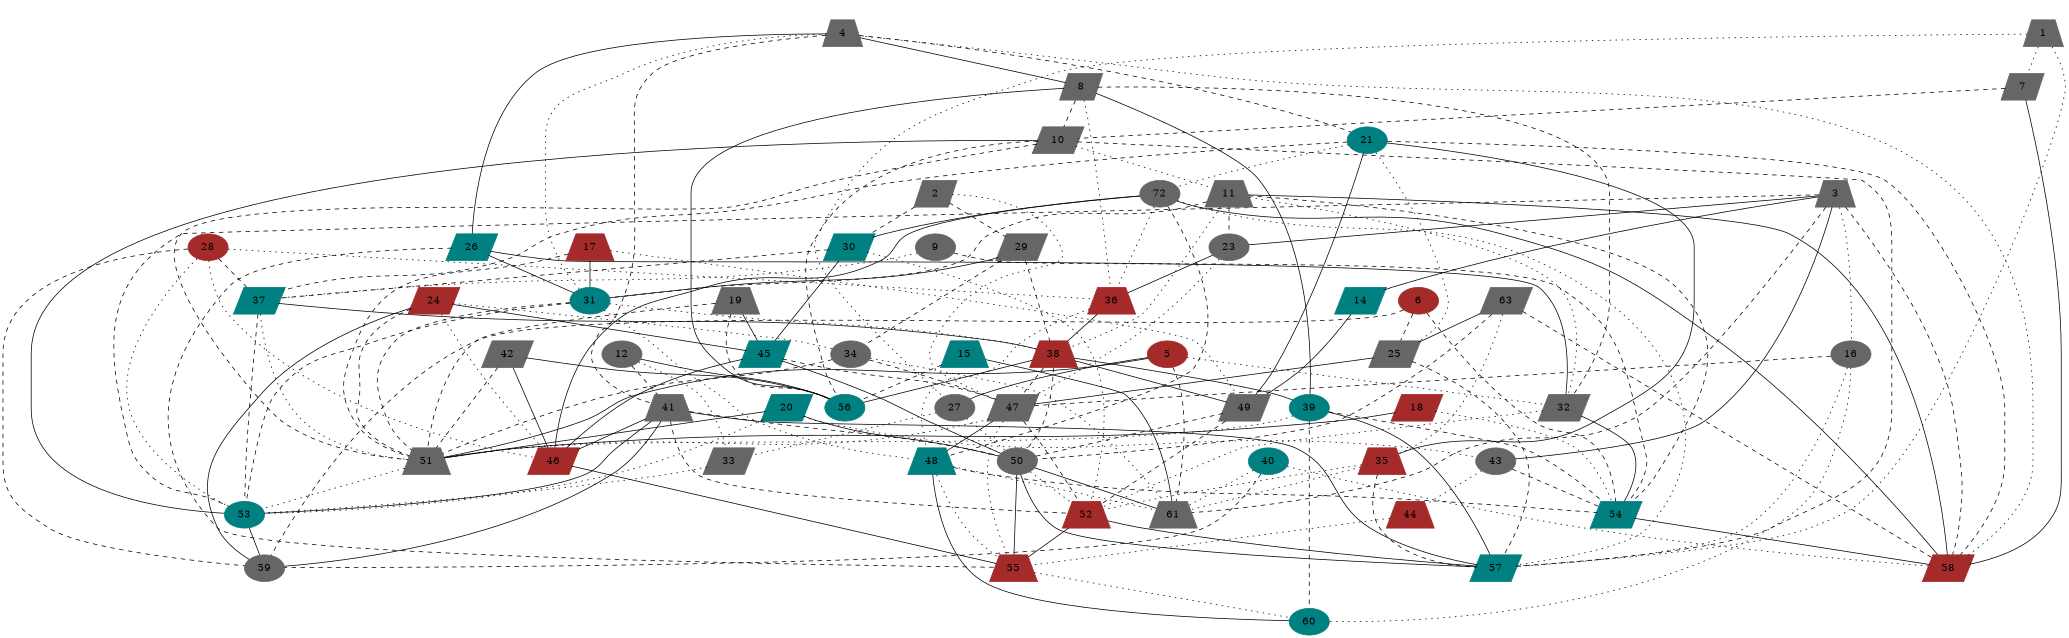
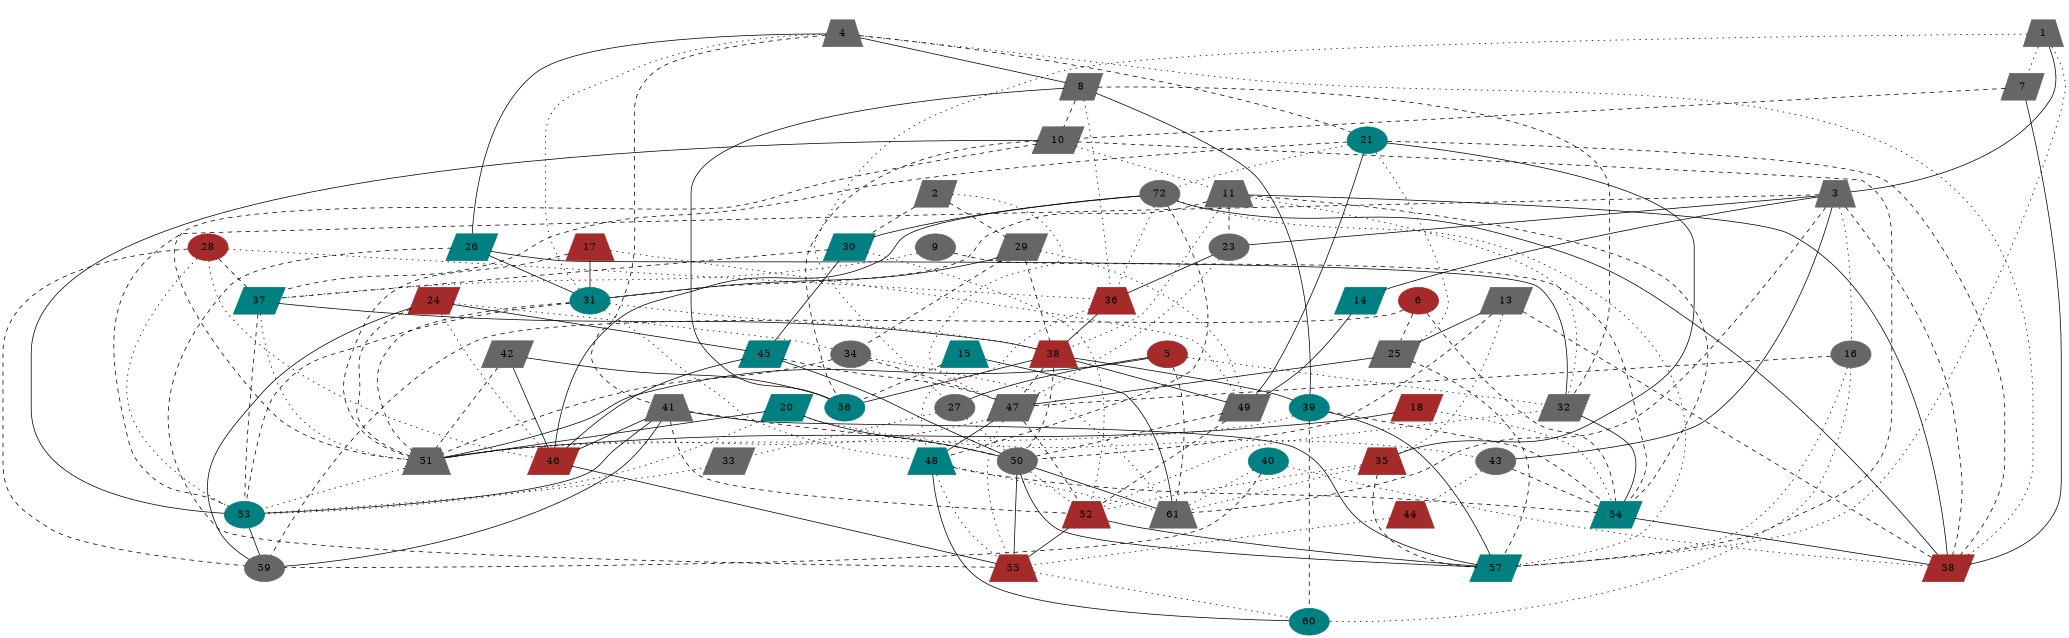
edge "1" -- "3": added
edge "29" -- "49": added
node "19": removed
node "63": label "63" -> "13"
node "12": removed
